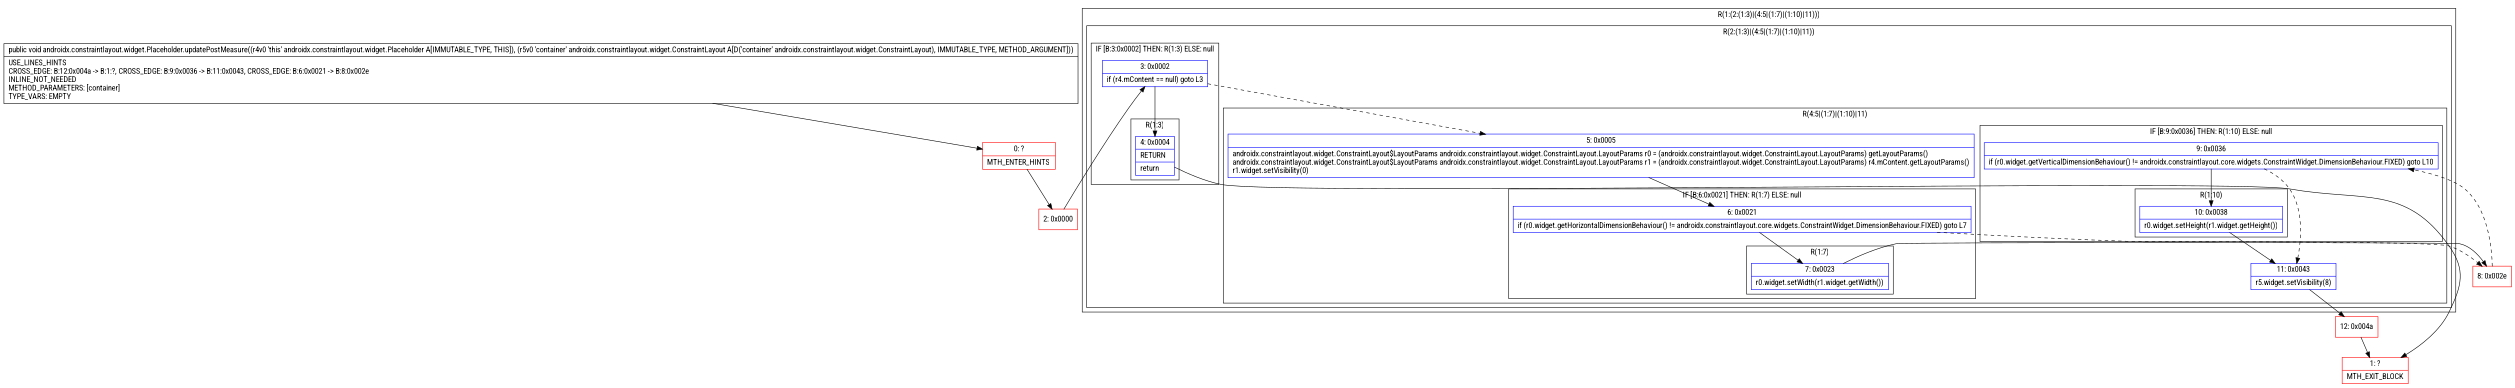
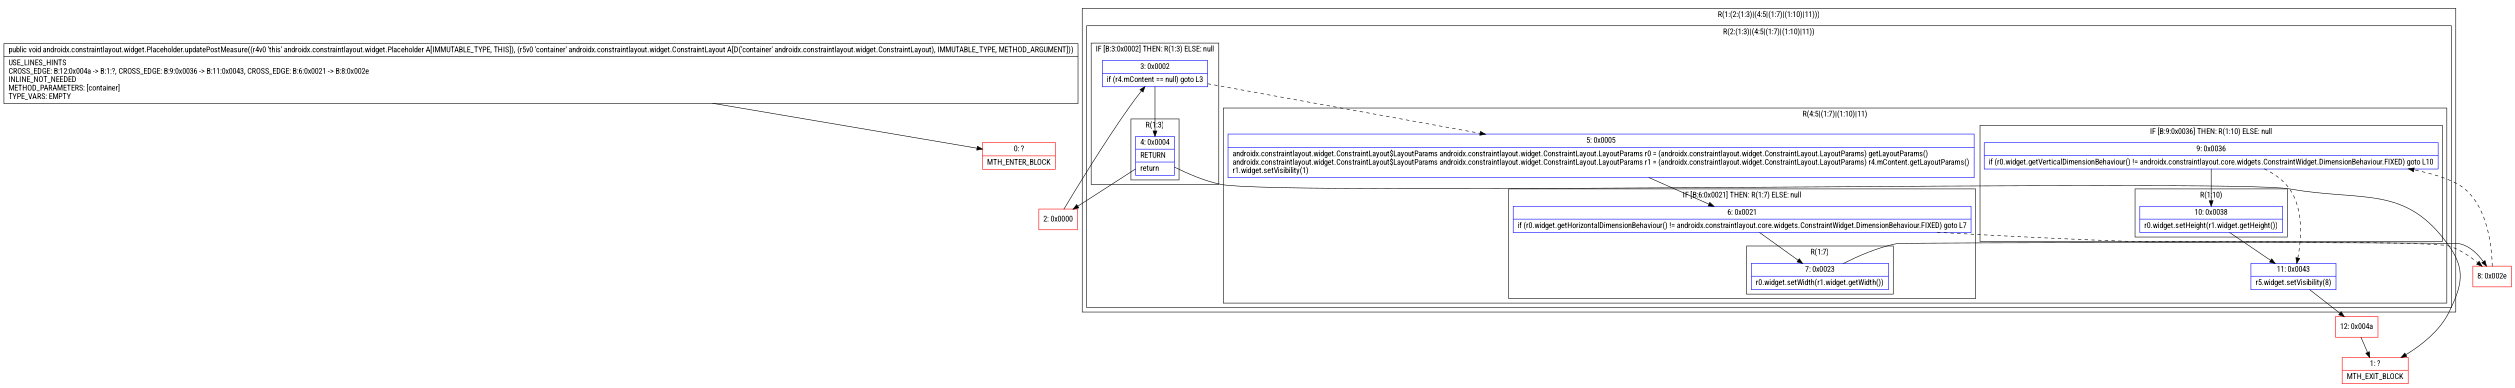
node "0: ?": text "MTH_ENTER_HINTS" -> "MTH_ENTER_BLOCK"
node "5: 0x0005": text "r1.widget.setVisibility(0)" -> "r1.widget.setVisibility(1)"
edge "0: ?" -> "2: 0x0000": now "4: 0x0004" -> "2: 0x0000"
